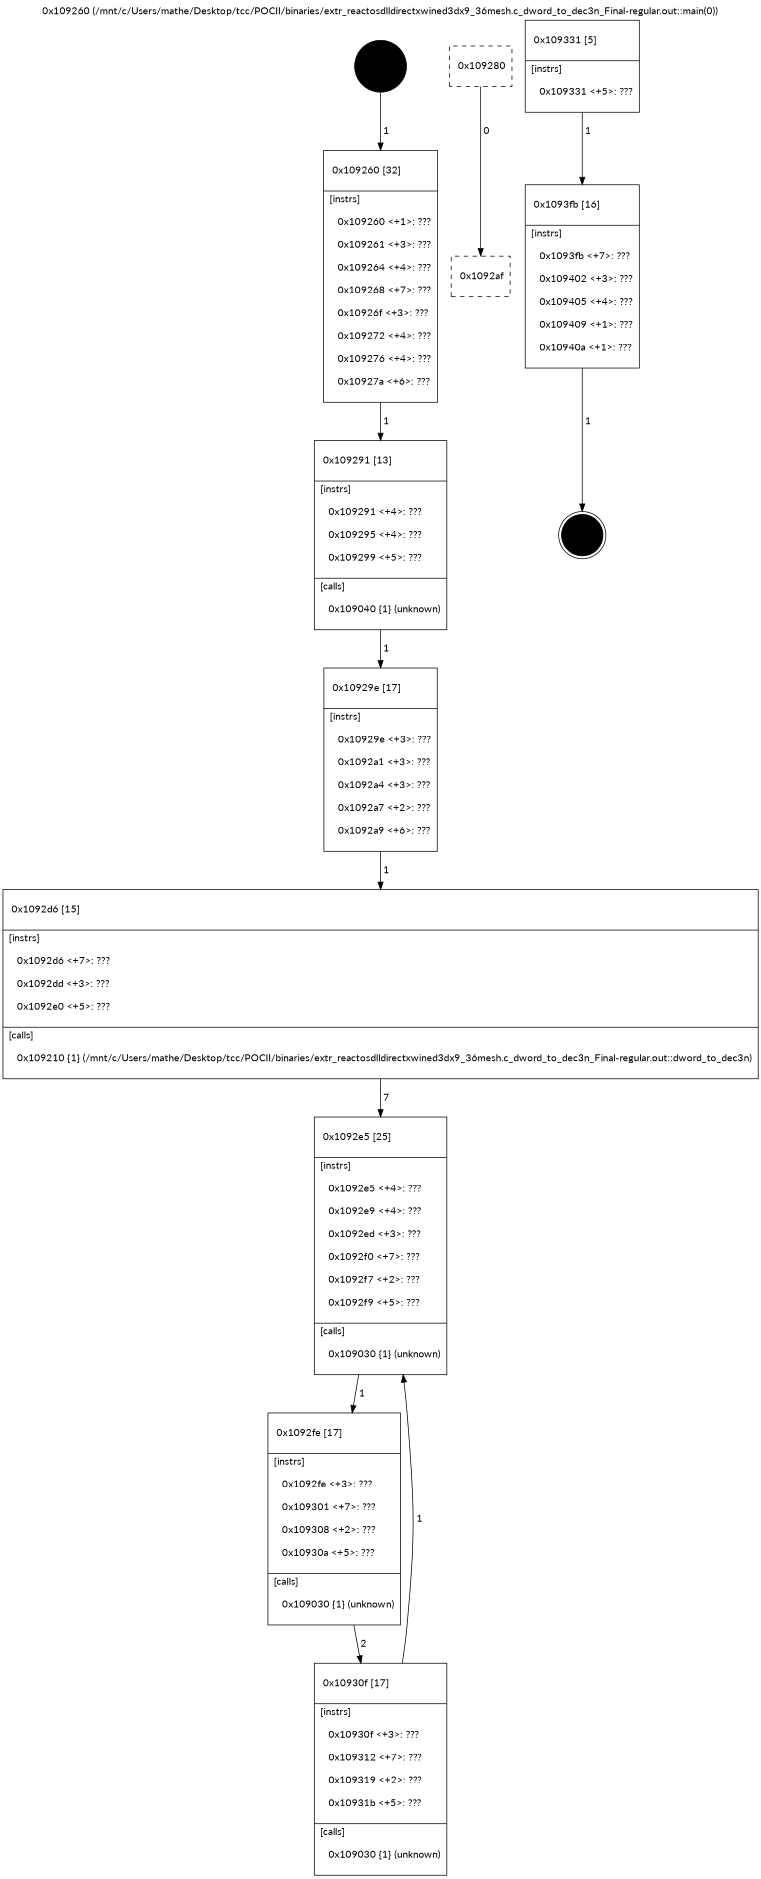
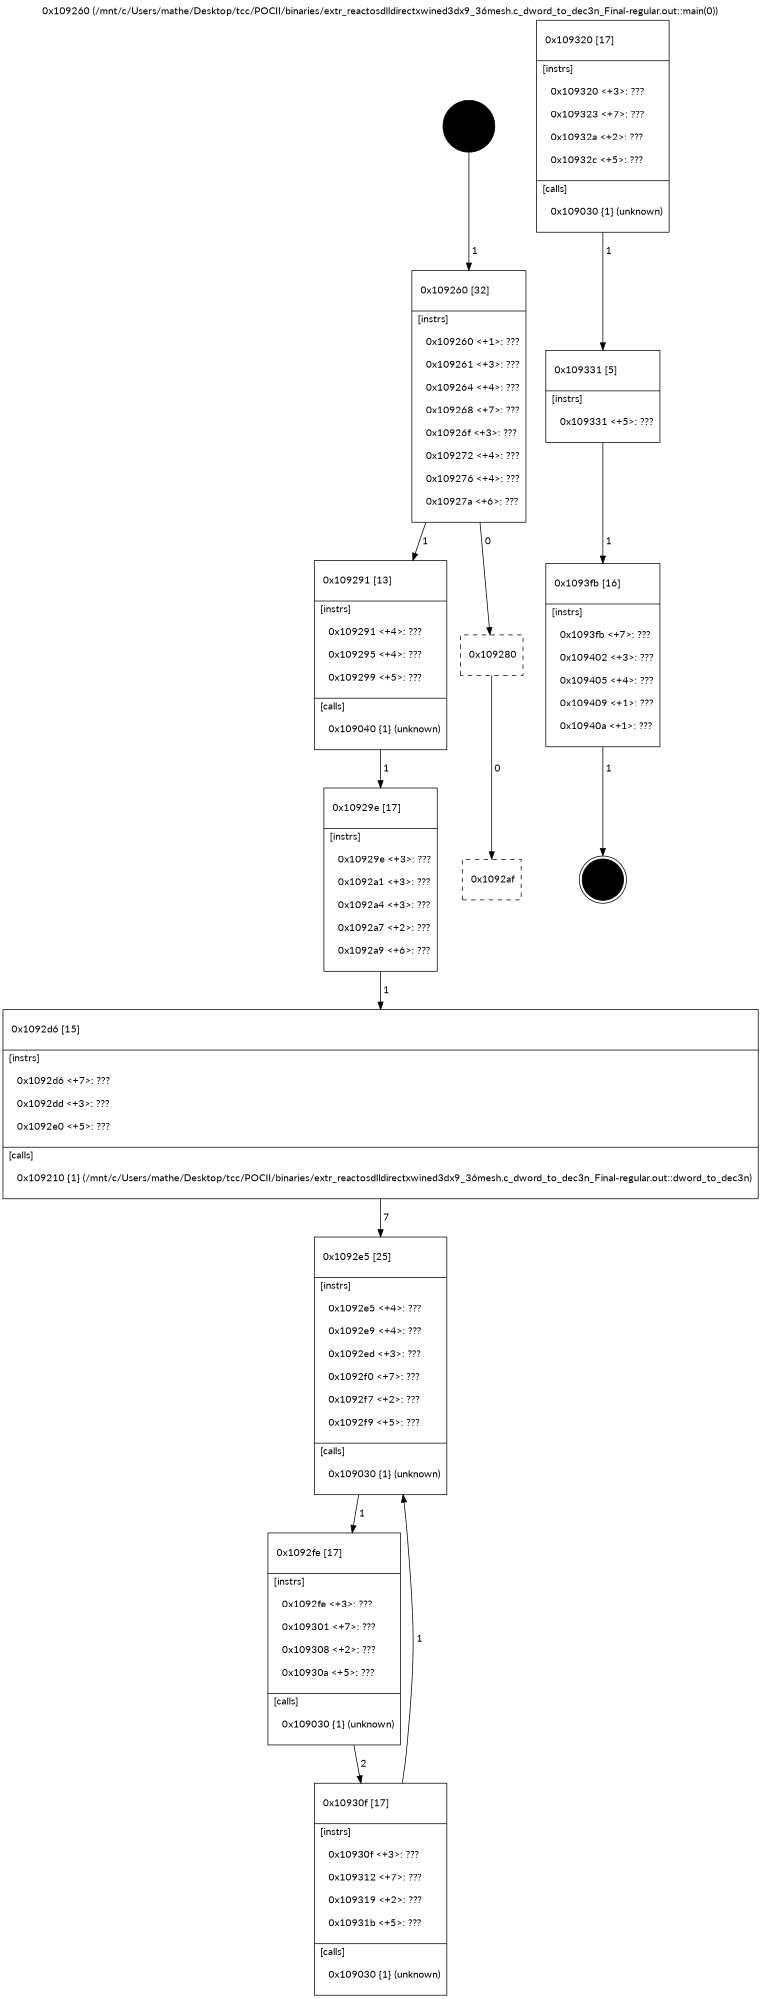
node "0x109320 [17]": added
edge "0x109260 [32]" -> "0x109280": added, label "0"
